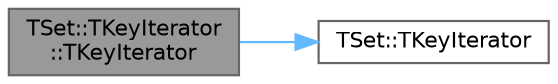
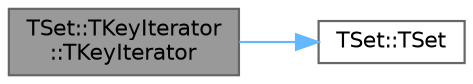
node "TSet::TKeyIterator": label "TSet::TKeyIterator" -> "TSet::TSet"
